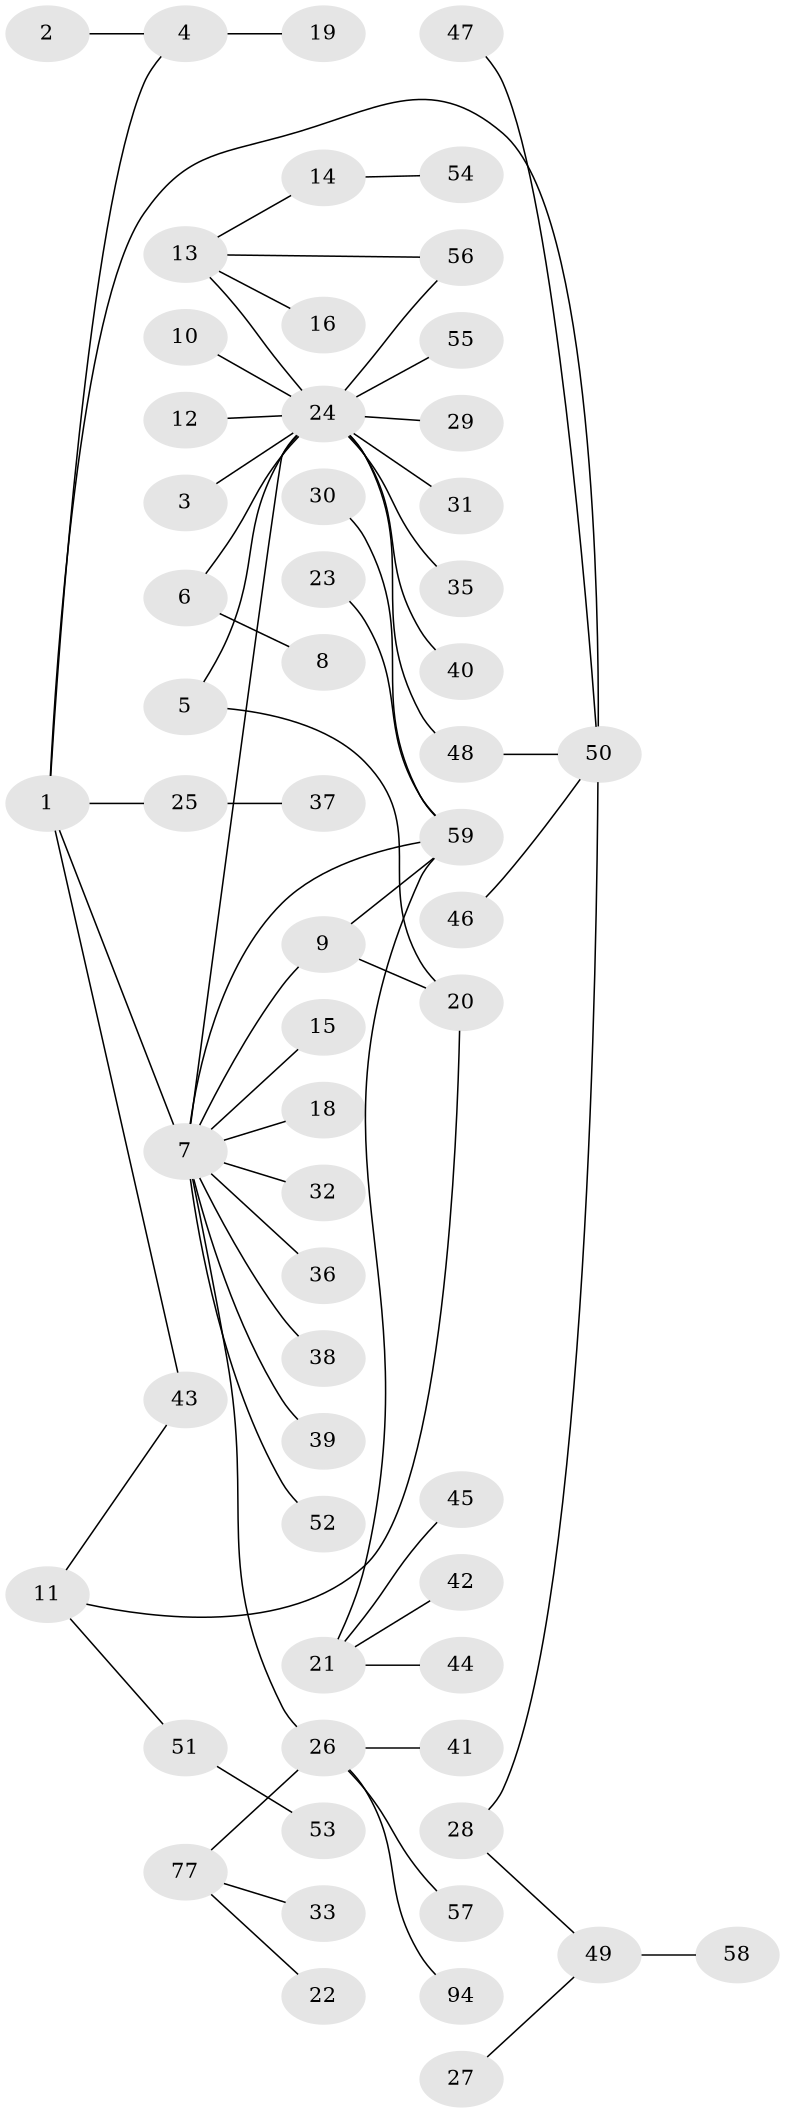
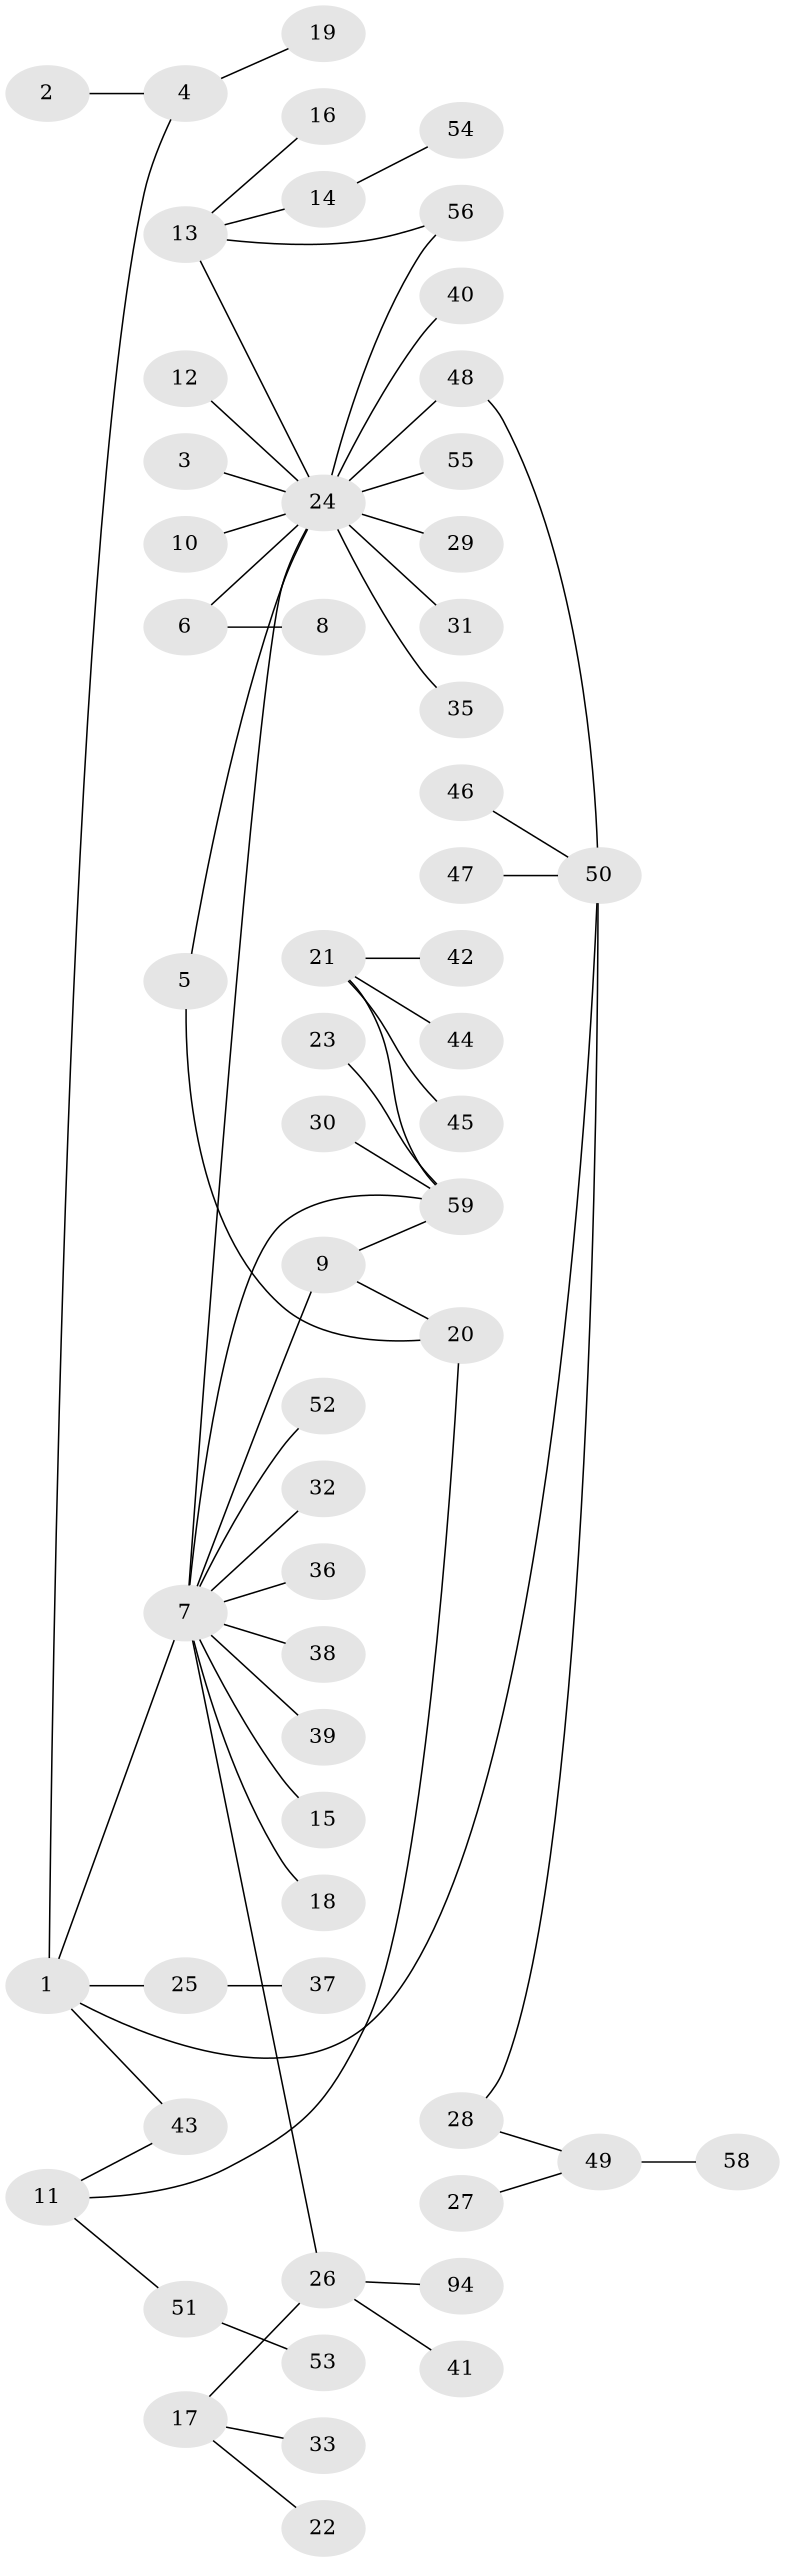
node "77": label "77" -> "17"
node "57": removed
